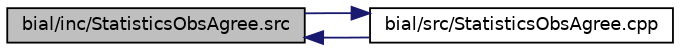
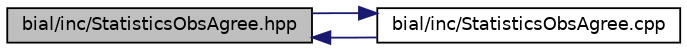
node "bial/inc/StatisticsObsAgree.src": label "bial/inc/StatisticsObsAgree.src" -> "bial/inc/StatisticsObsAgree.hpp"
node "bial/src/StatisticsObsAgree.cpp": label "bial/src/StatisticsObsAgree.cpp" -> "bial/inc/StatisticsObsAgree.cpp"
